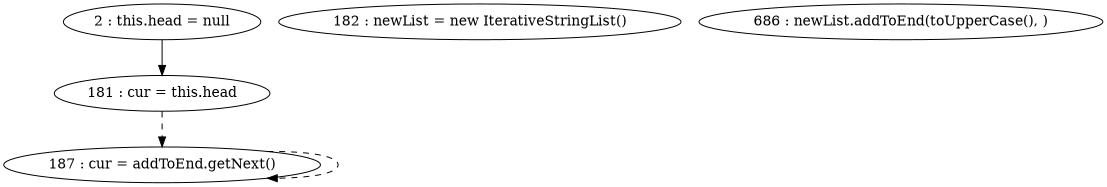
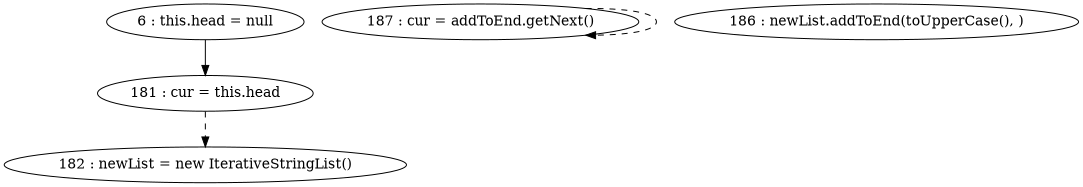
node "2 : this.head = null": label "2 : this.head = null" -> "6 : this.head = null"
node "686 : newList.addToEnd(toUpperCase(), )": label "686 : newList.addToEnd(toUpperCase(), )" -> "186 : newList.addToEnd(toUpperCase(), )"
edge "181 : cur = this.head" -> "187 : cur = addToEnd.getNext()": now "181 : cur = this.head" -> "182 : newList = new IterativeStringList()"
